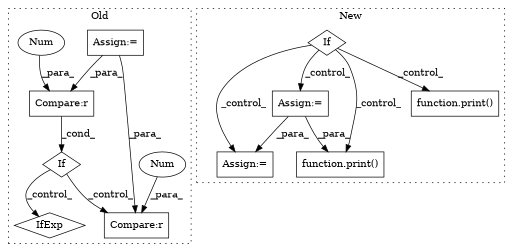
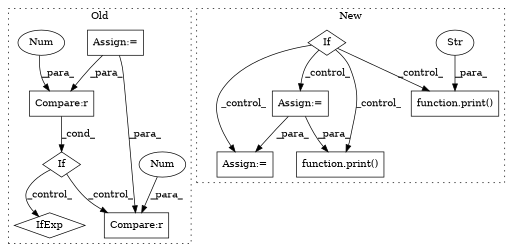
node "Str": added
